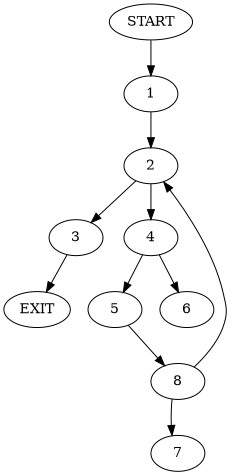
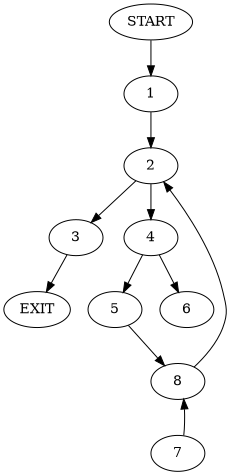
edge "8" -> "7": reversed
